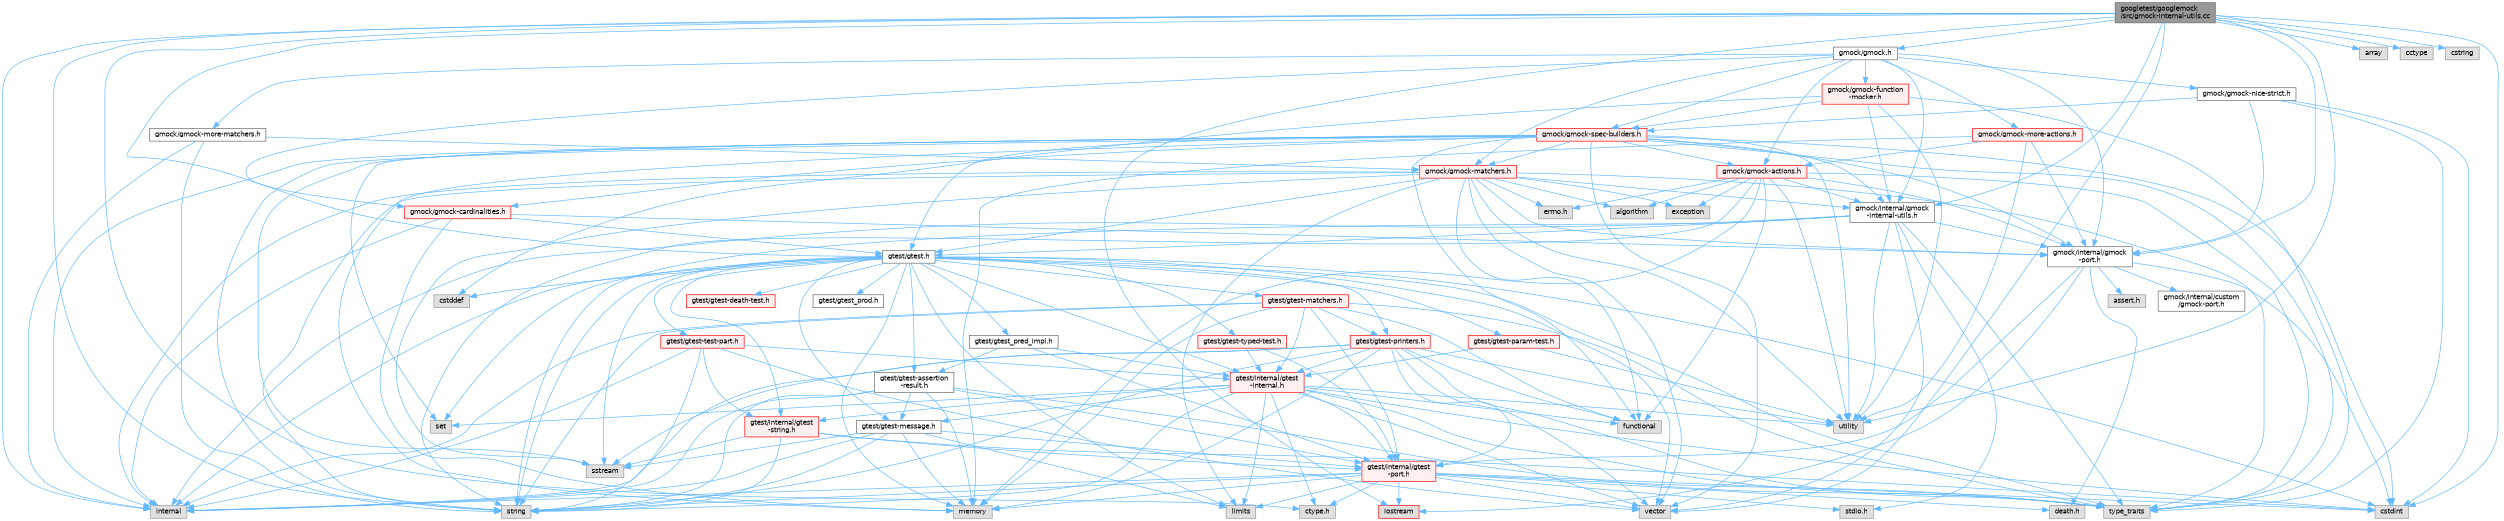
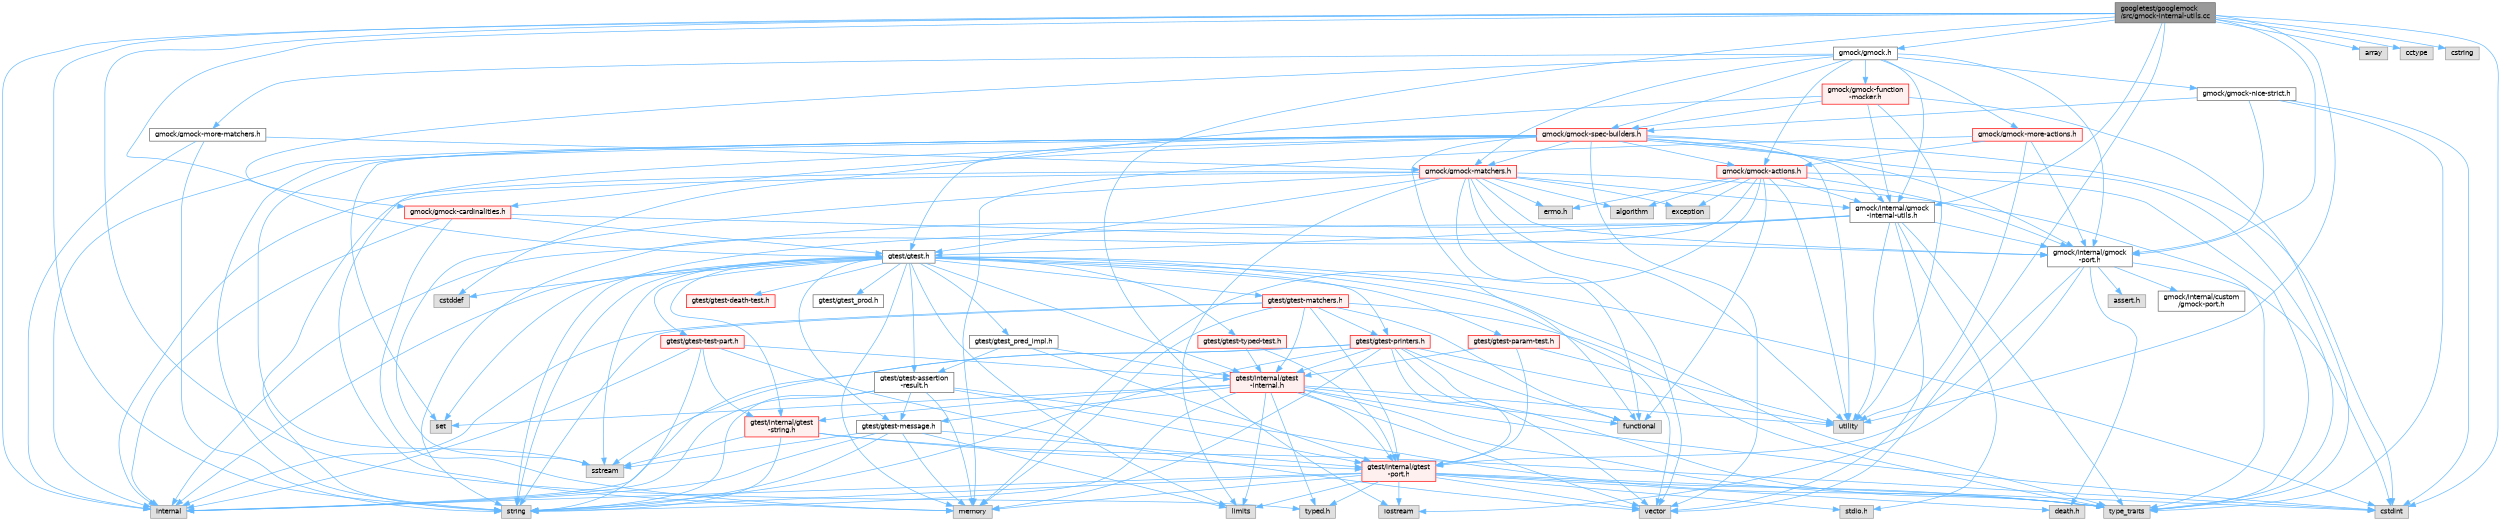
edge "gtest/gtest-param-test.h" -> "gtest/internal/gtest -port.h": added
node "ctype.h": label "ctype.h" -> "typed.h"
node "iostream": color red -> grey60
